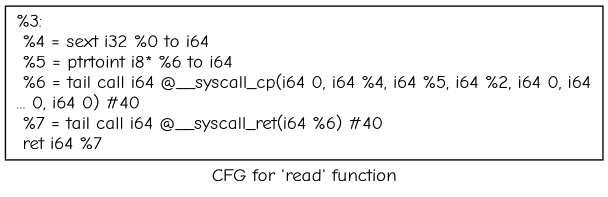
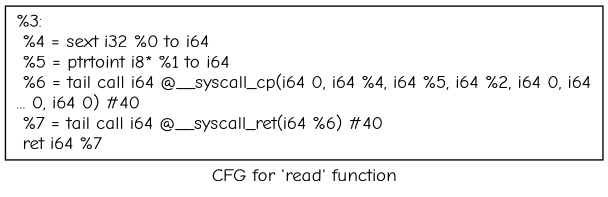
node "%3:": text "%5 = ptrtoint i8* %6 to i64" -> "%5 = ptrtoint i8* %1 to i64"
